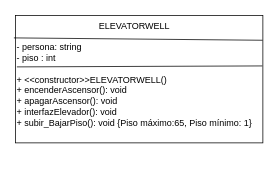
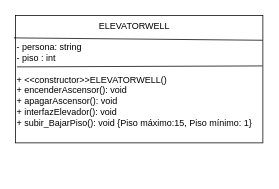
node "ELEVATORWELL - persona: string - piso : int + <<constructor>>ELEVATORWELL() + encenderAscensor(): void + apagarAscensor(): void + interfazElevador(): void + subir_BajarPiso(): void {Piso máximo:65, Piso mínimo: 1}": label "ELEVATORWELL - persona: string - piso : int + <<constructor>>ELEVATORWELL() + encenderAscensor(): void + apagarAscensor(): void + interfazElevador(): void + subir_BajarPiso(): void {Piso máximo:65, Piso mínimo: 1}" -> "ELEVATORWELL - persona: string - piso : int + <<constructor>>ELEVATORWELL() + encenderAscensor(): void + apagarAscensor(): void + interfazElevador(): void + subir_BajarPiso(): void {Piso máximo:15, Piso mínimo: 1}"
